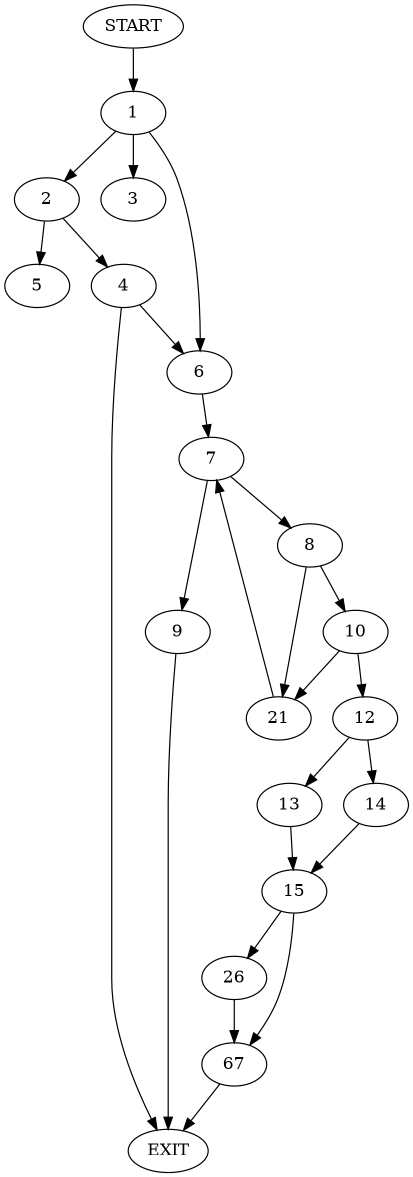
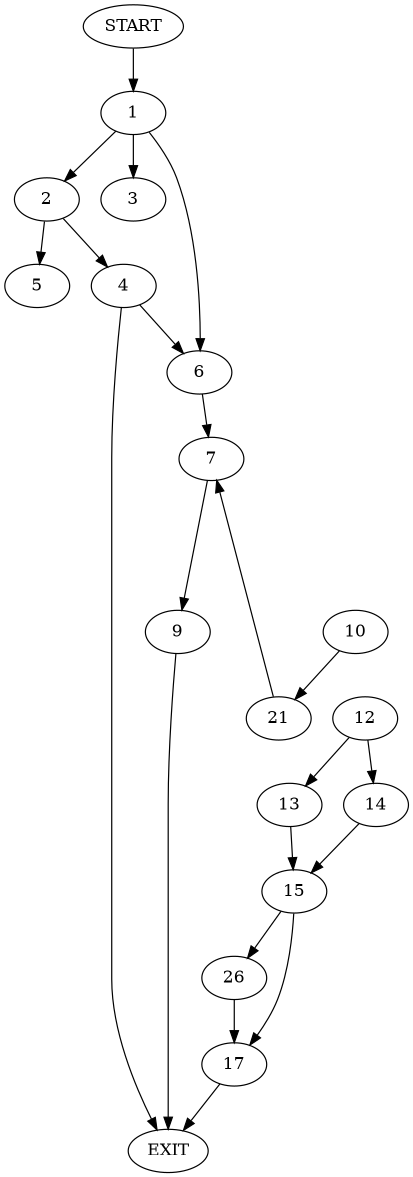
node "8": removed
edge "10" -> "12": removed
node "67": label "67" -> "17"
